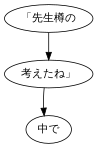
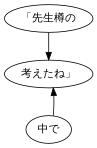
edge "考えたね」" -> "中で": reversed
